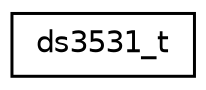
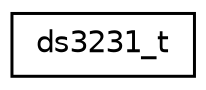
node "ds3531_t": label "ds3531_t" -> "ds3231_t"
